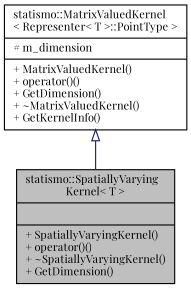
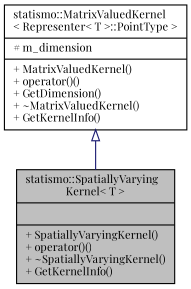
node "statismo::SpatiallyVarying": text "+ GetDimension()" -> "+ GetKernelInfo()"
